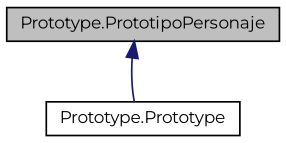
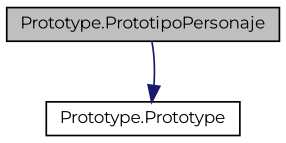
edge "Prototype.Prototype" -> "Prototype.PrototipoPersonaje": reversed
